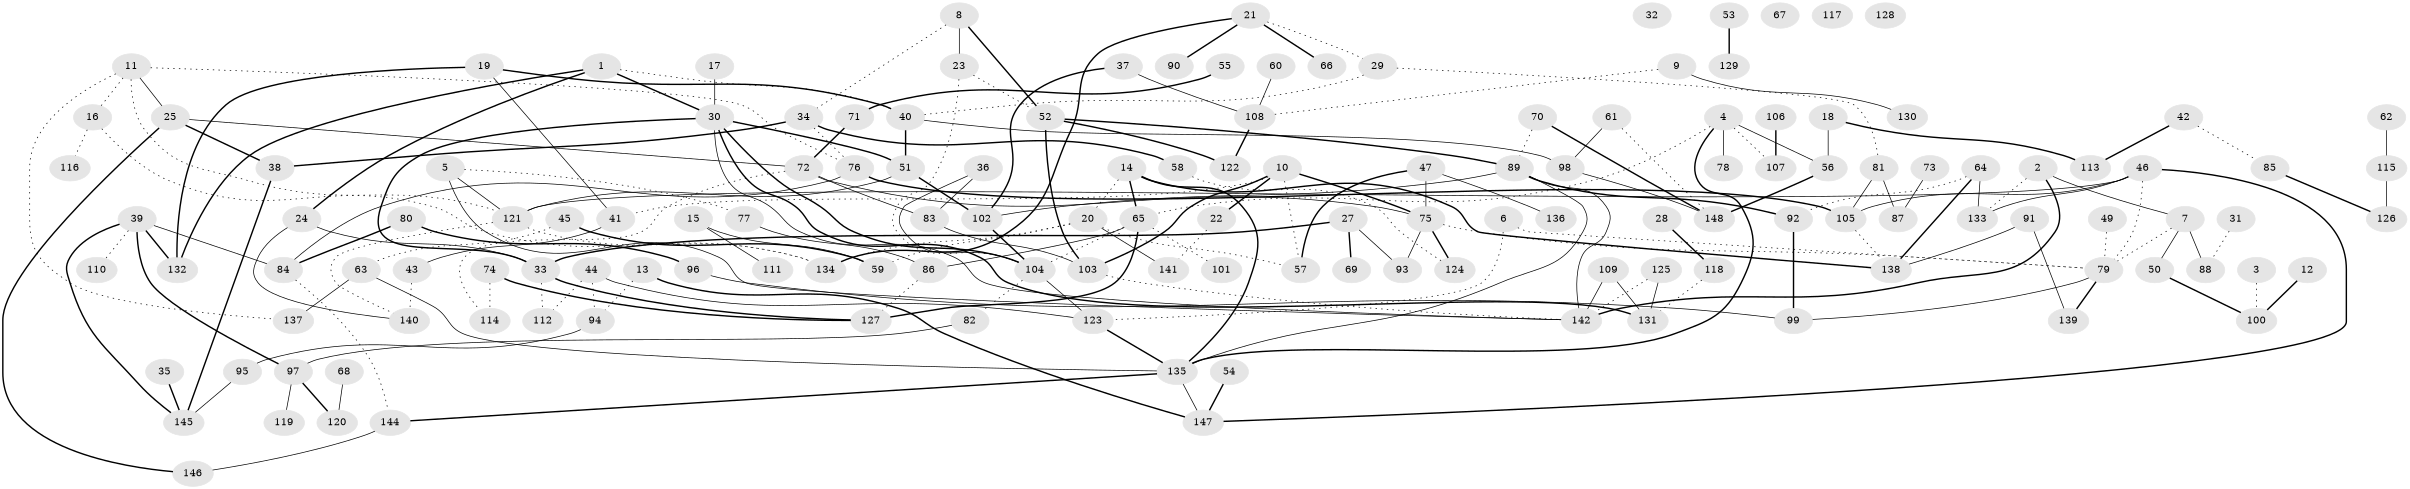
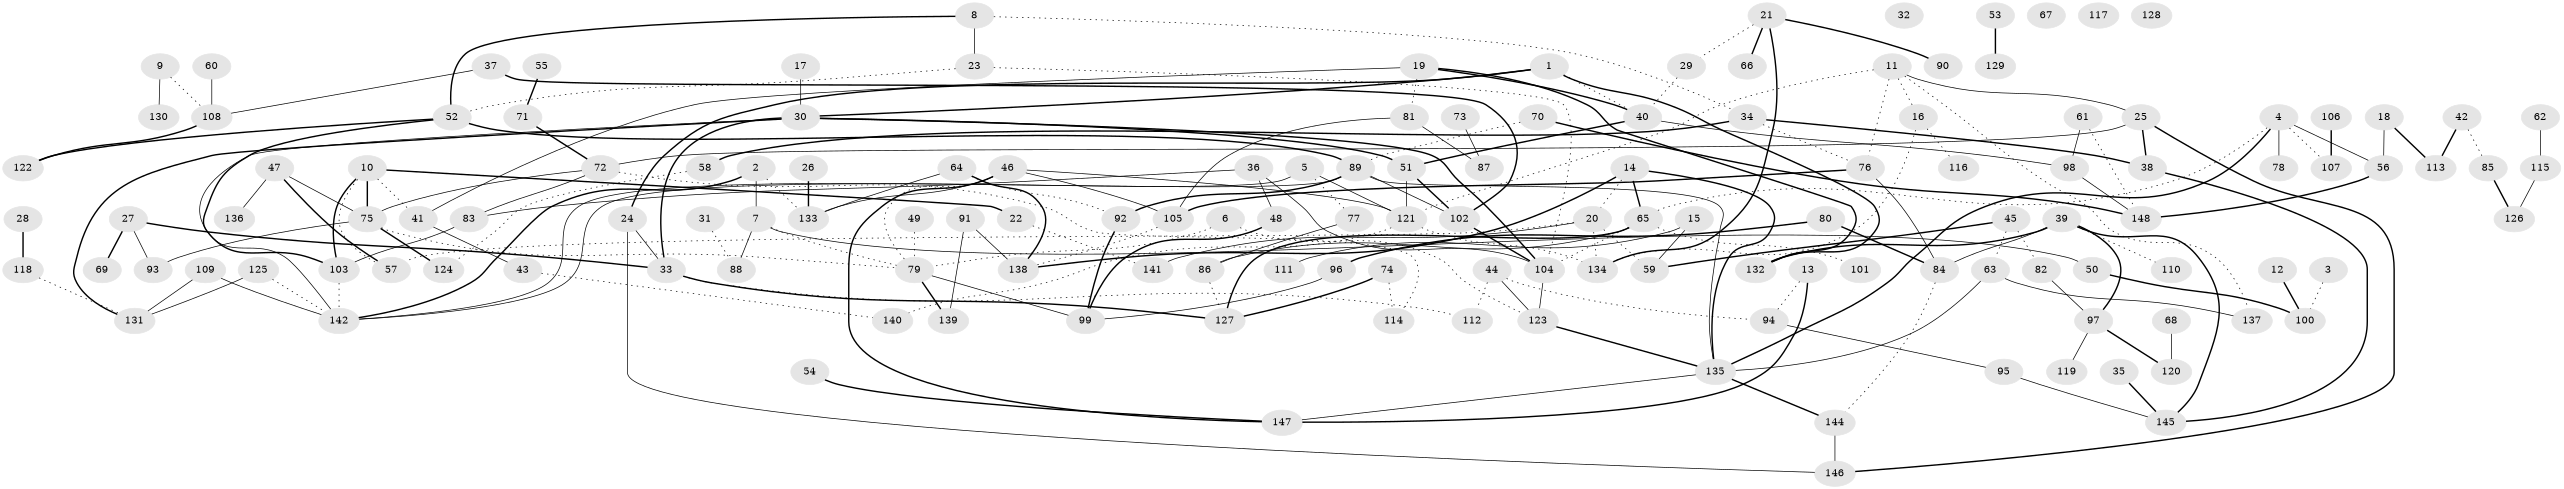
edge "29" -- "81": now "19" -- "81"
node "26": added
node "48": added
edge "104" -- "82": now "45" -- "82"
edge "24" -- "140": now "24" -- "146"
